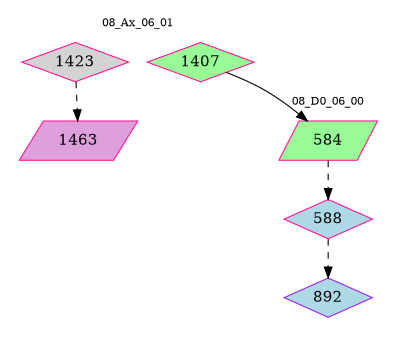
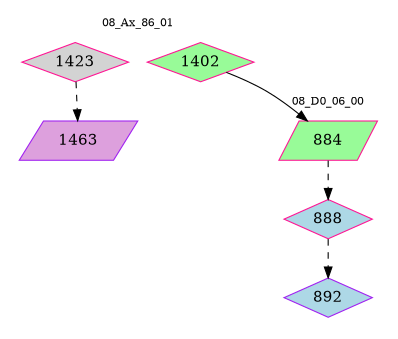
cluster "08_Ax_06_01": label "08_Ax_06_01" -> "08_Ax_86_01"
node "1407": label "1407" -> "1402"
node "1463": color deeppink -> purple
node "584": label "584" -> "884"
node "588": label "588" -> "888"
